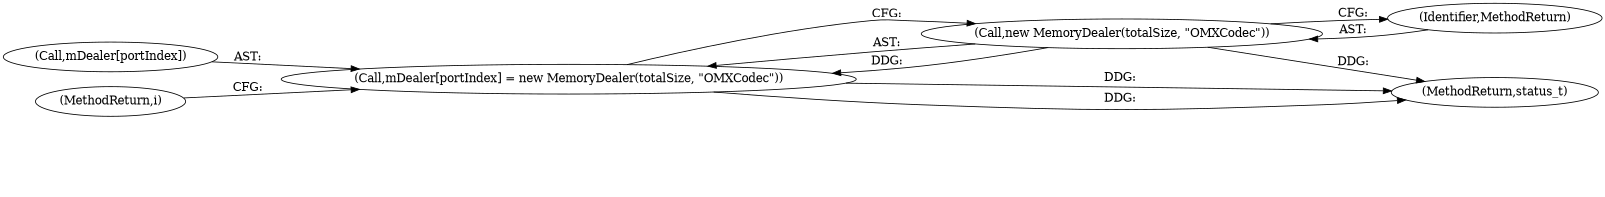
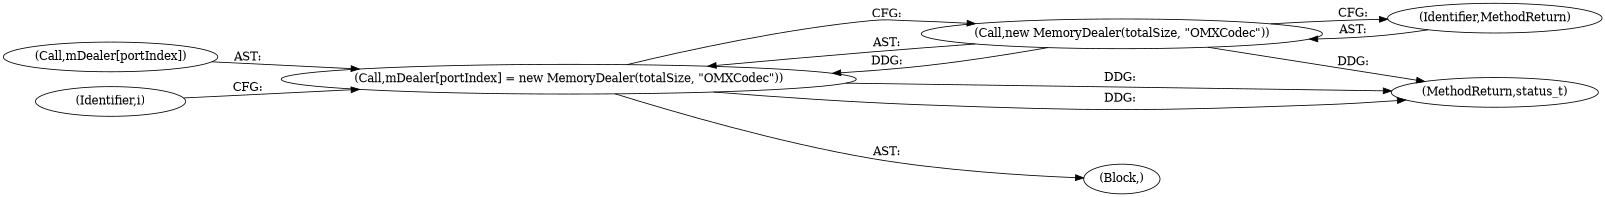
node "(MethodReturn,i)": label "(MethodReturn,i)" -> "(Identifier,i)"
node "(Block,)": added
